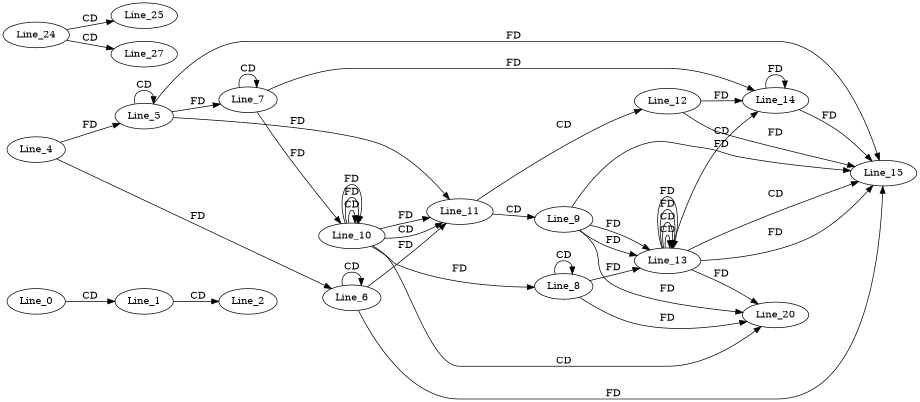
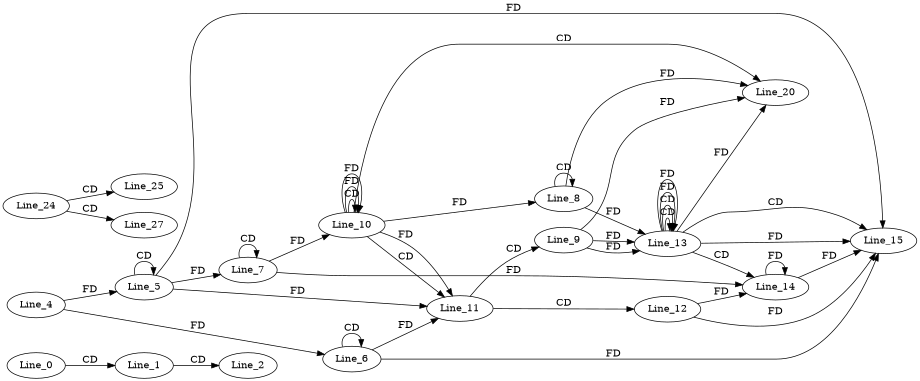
edge "Line_9" -> "Line_15": removed, label "FD"
